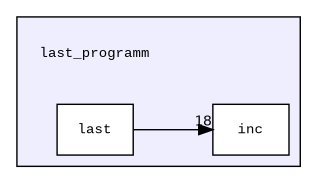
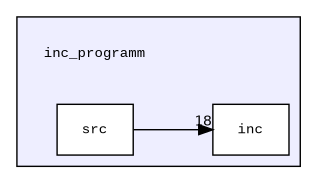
node "last_programm": label "last_programm" -> "inc_programm"
node "last": label "last" -> "src"
